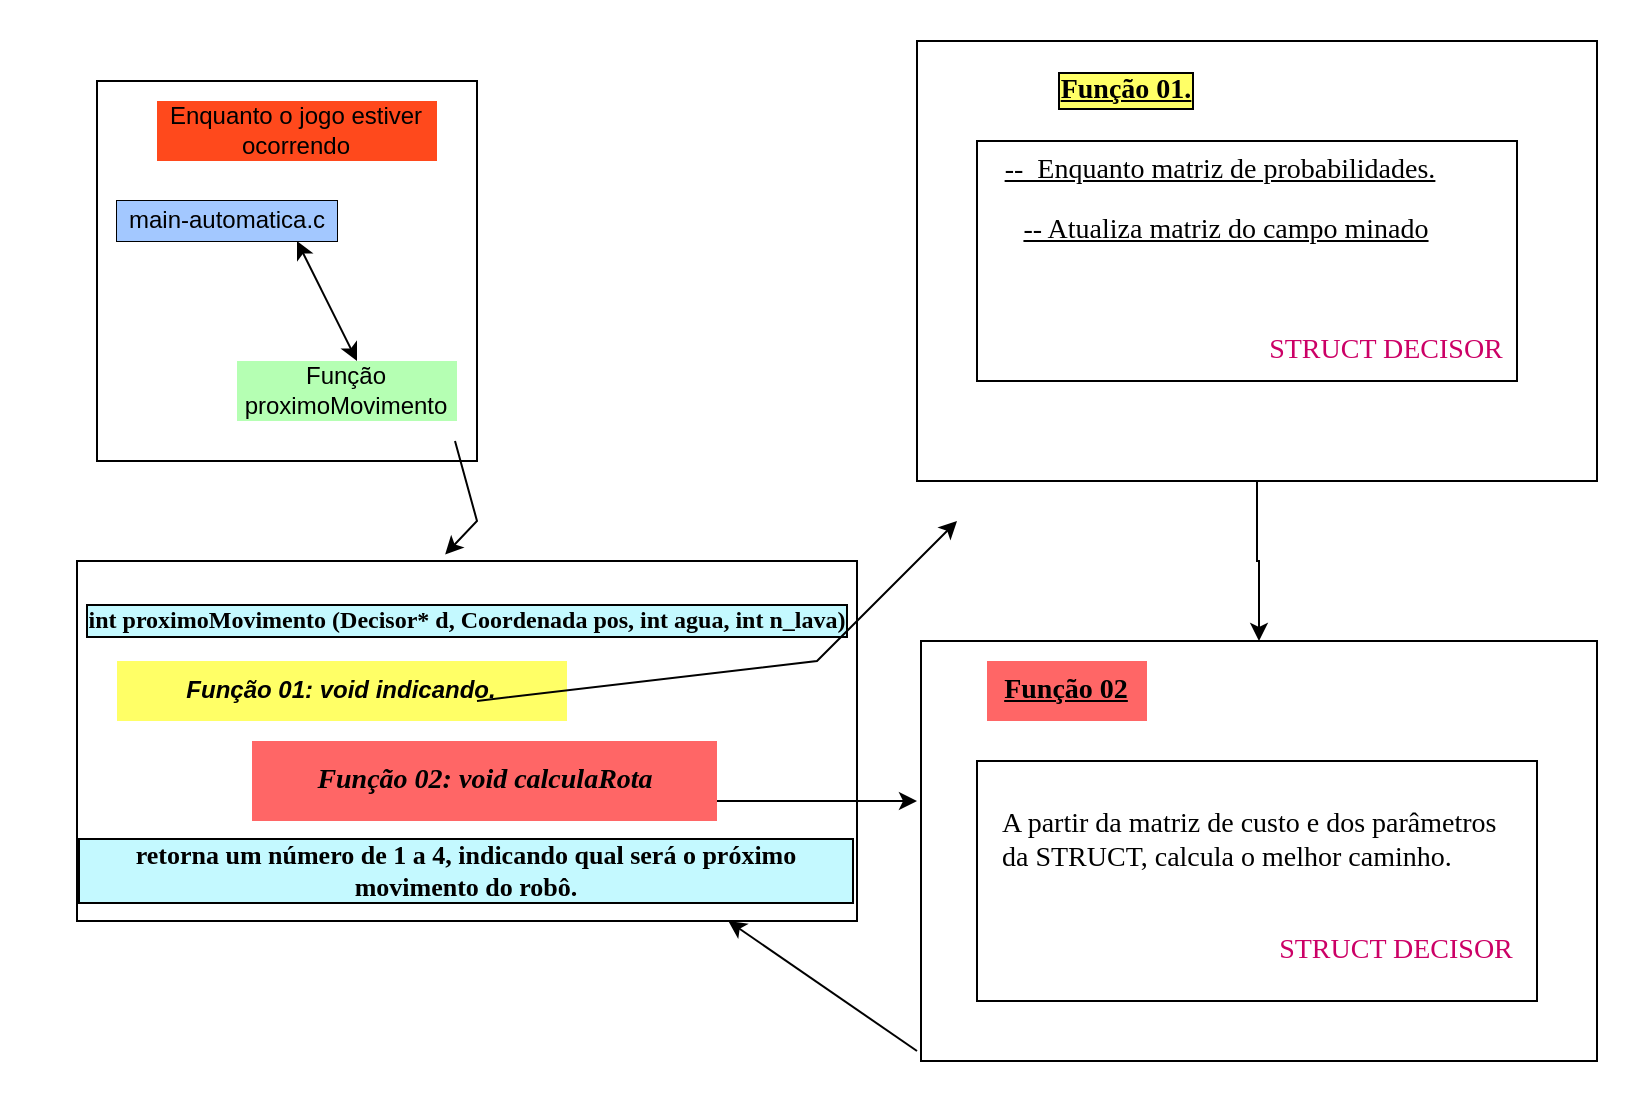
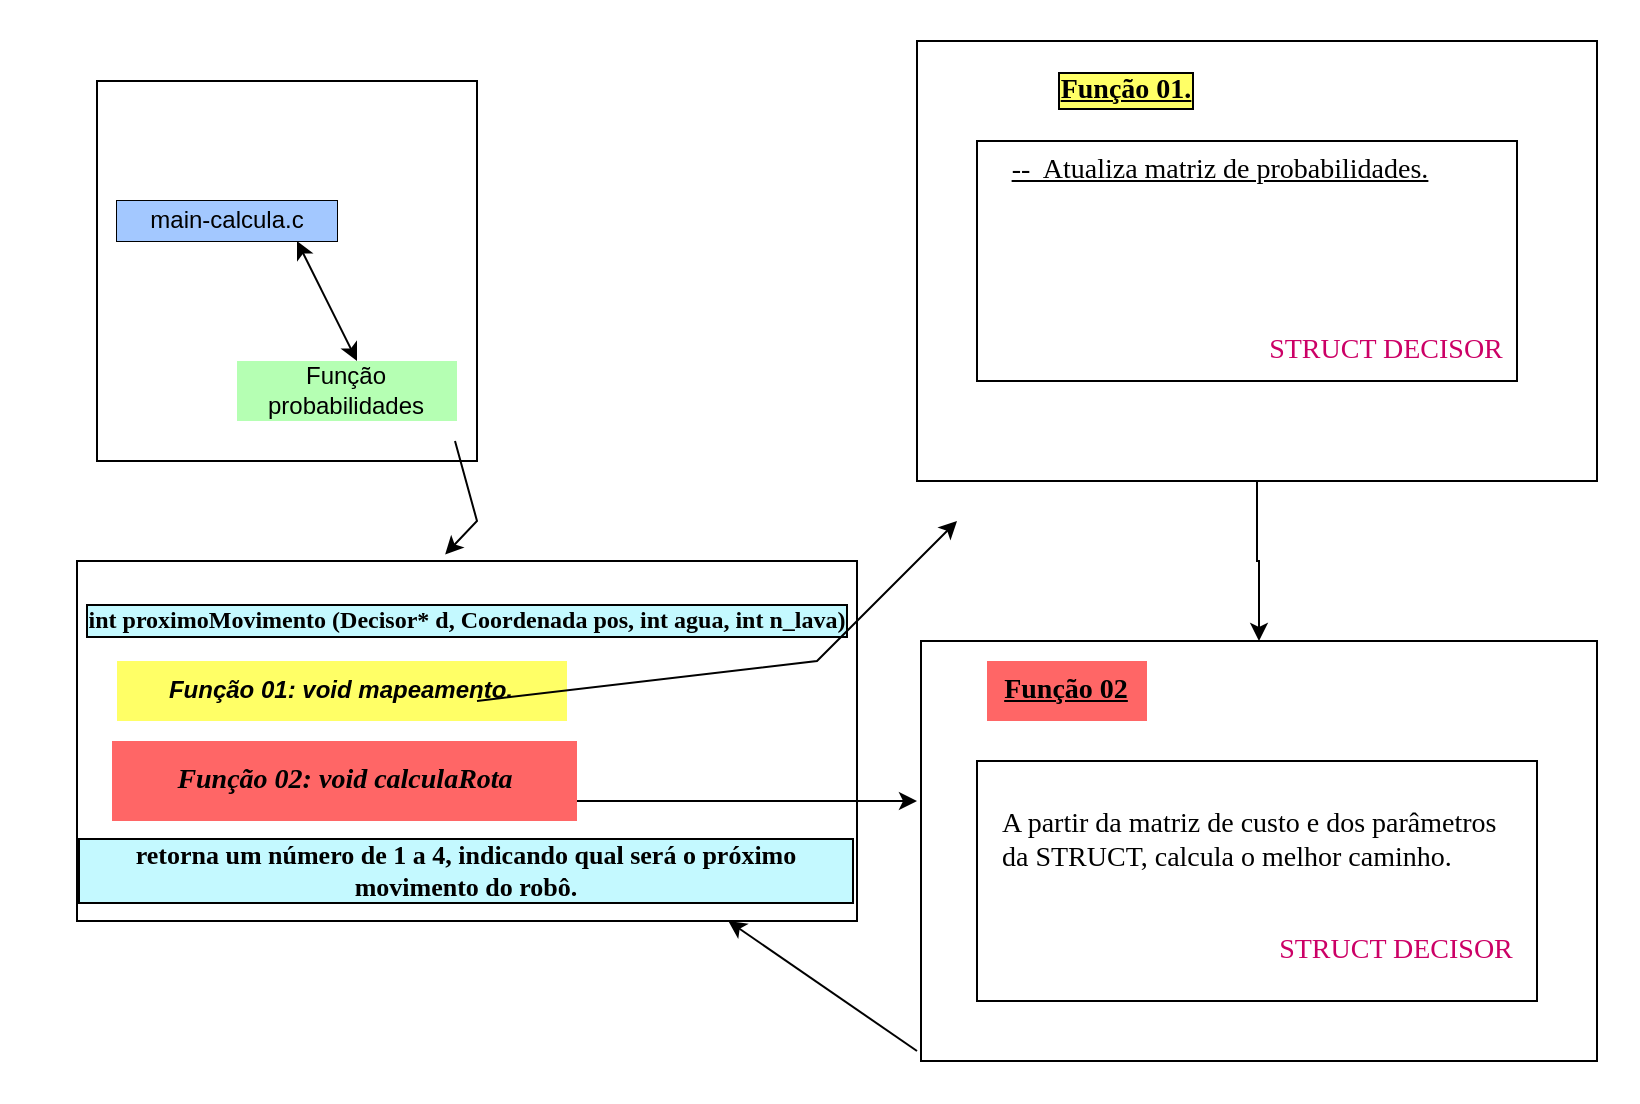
node "Enquanto o jogo estiver ocorrendo": removed
node "-- Enquanto matriz de probabilidades.": label "-- Enquanto matriz de probabilidades." -> "-- Atualiza matriz de probabilidades."
node "main-automatica.c": label "main-automatica.c" -> "main-calcula.c"
node "-- Atualiza matriz do campo minado": removed
node "Função proximoMovimento": label "Função proximoMovimento" -> "Função probabilidades"
node "Função 01: void indicando.": label "Função 01: void indicando." -> "Função 01: void mapeamento."
node "Função 02: void calculaRota": moved (485, 781) -> (345, 781)
